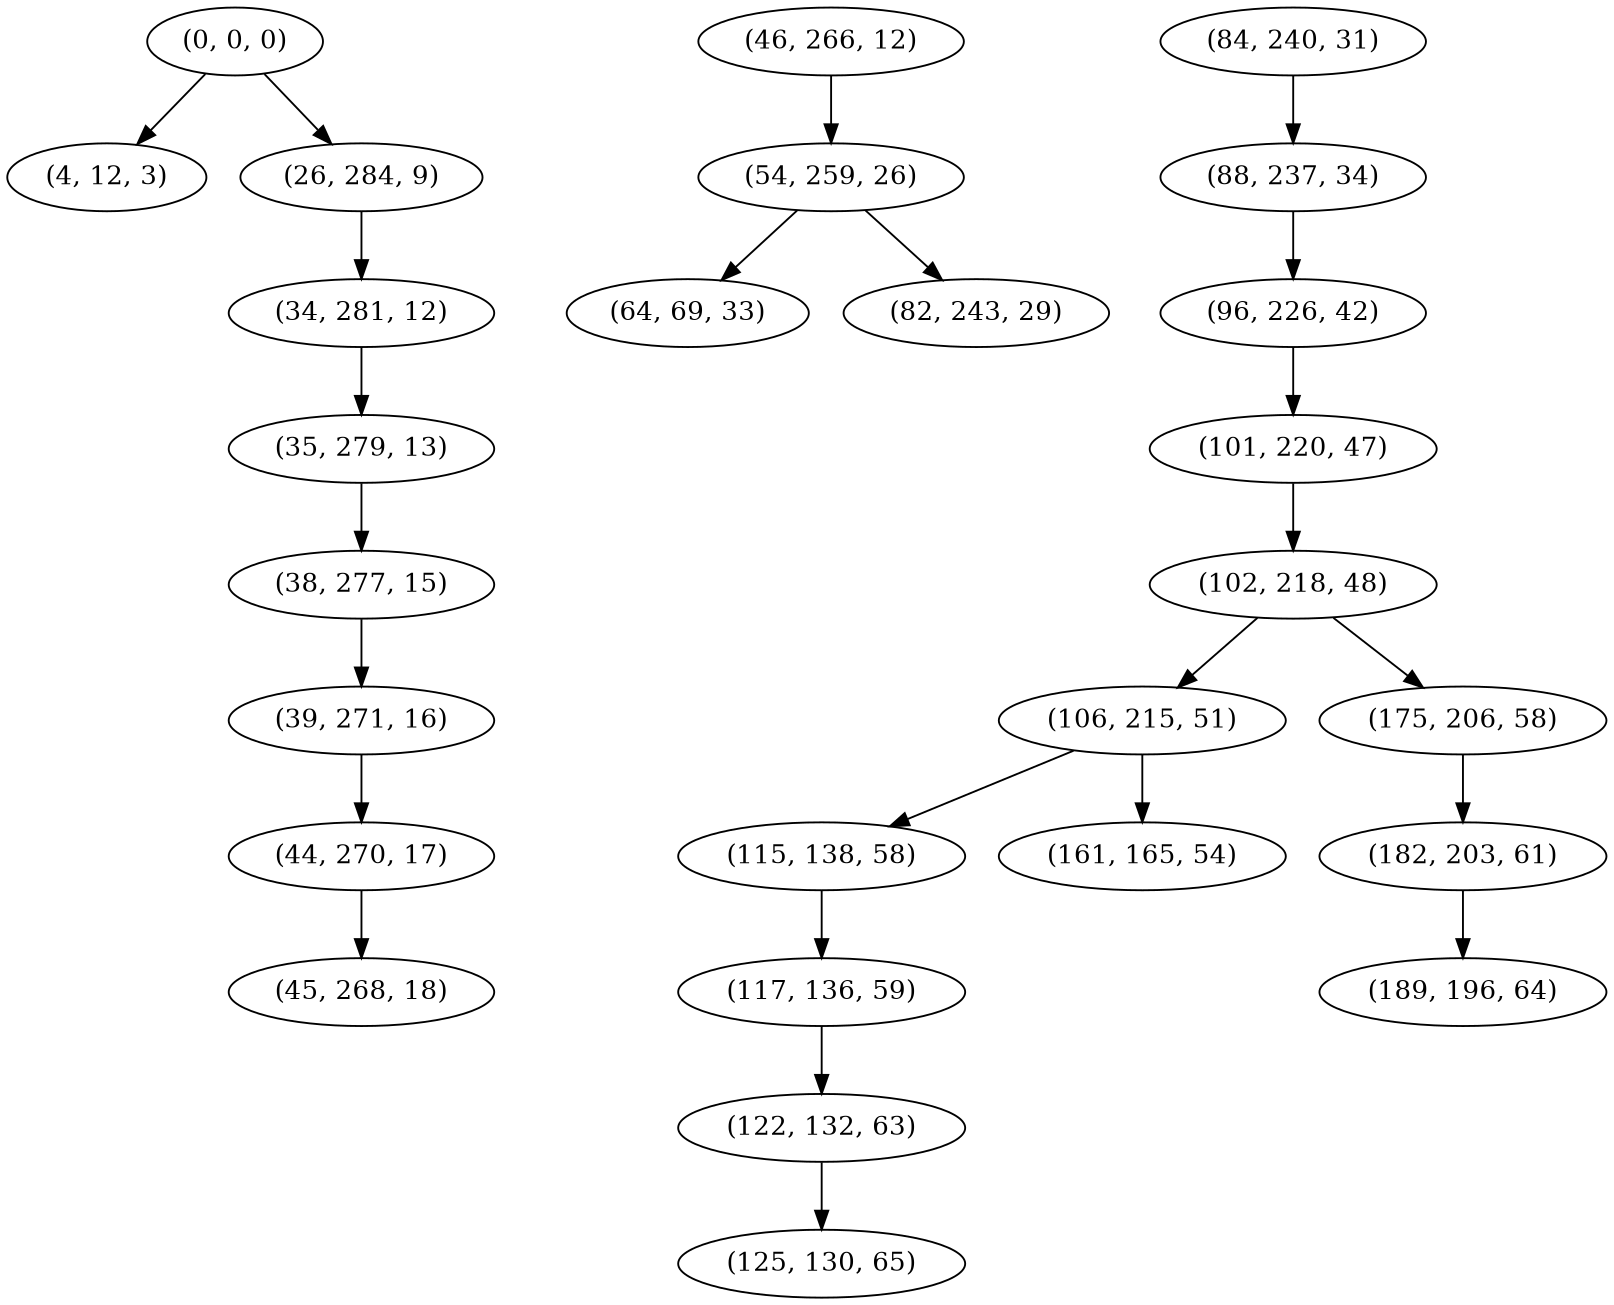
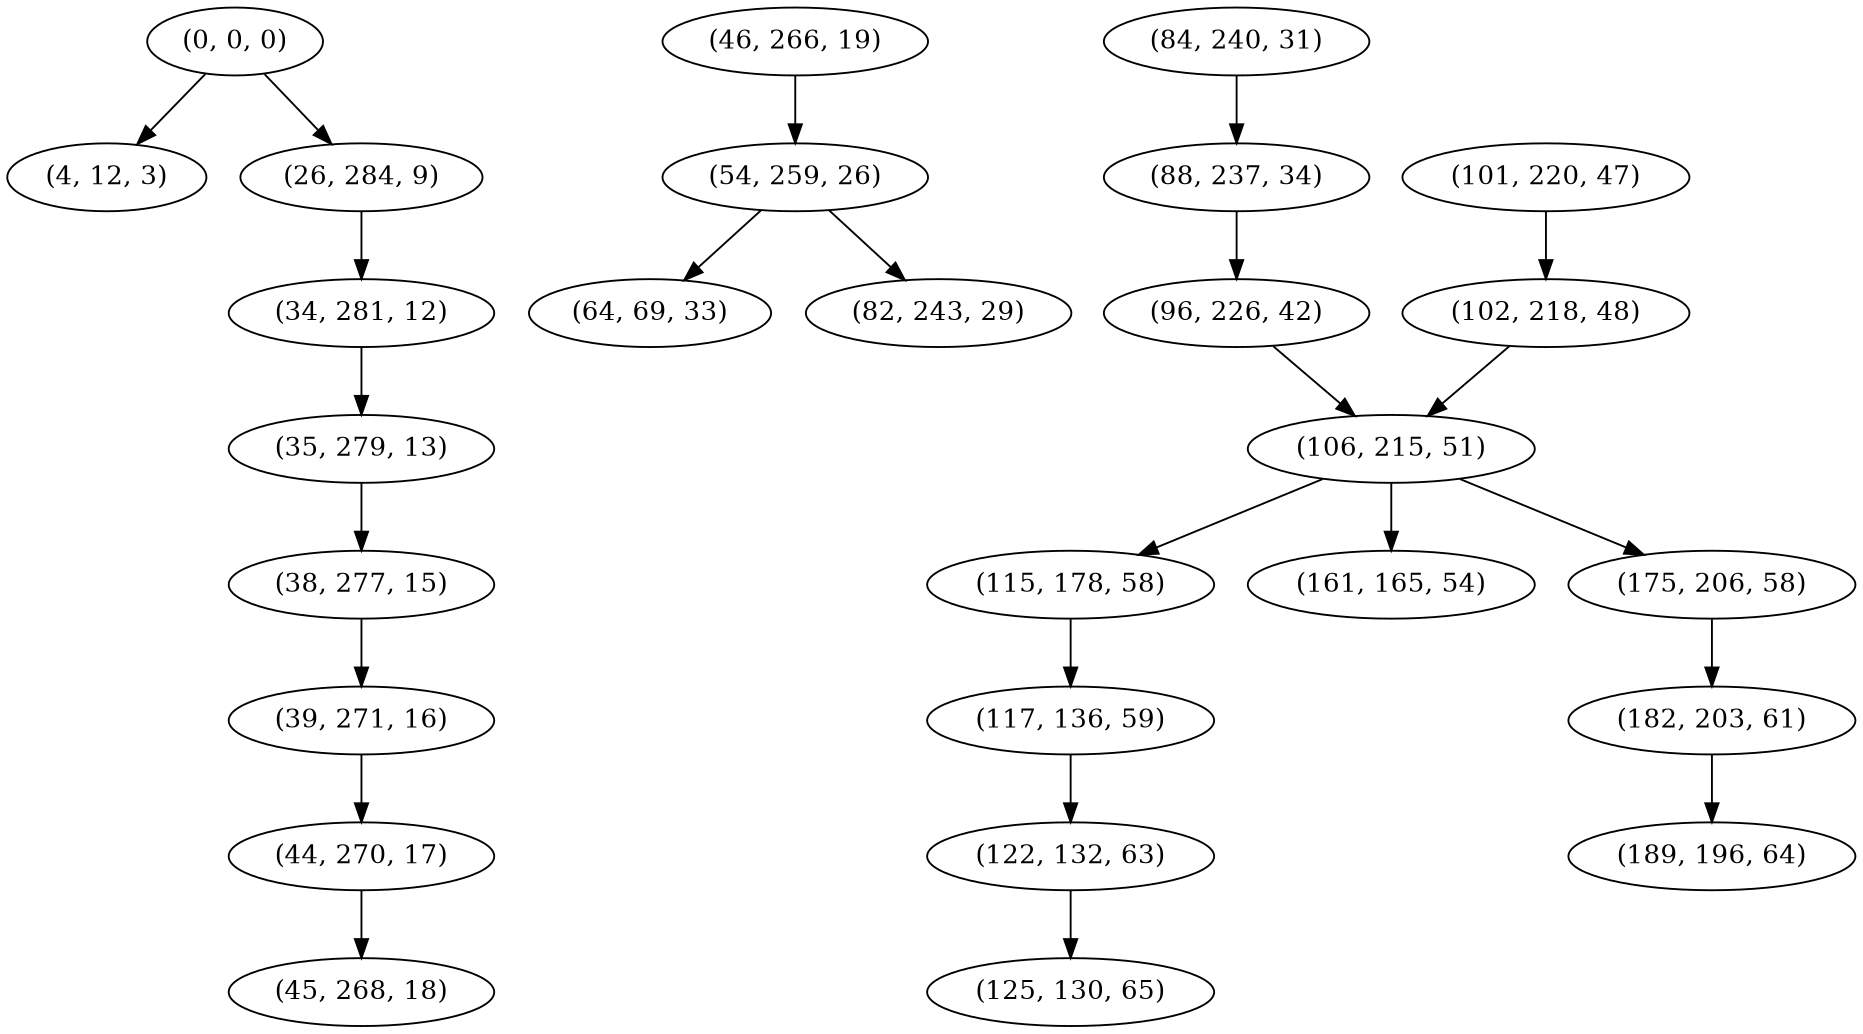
node "(46, 266, 12)": label "(46, 266, 12)" -> "(46, 266, 19)"
edge "(96, 226, 42)" -> "(101, 220, 47)": now "(96, 226, 42)" -> "(106, 215, 51)"
edge "(102, 218, 48)" -> "(175, 206, 58)": now "(106, 215, 51)" -> "(175, 206, 58)"
node "(115, 138, 58)": label "(115, 138, 58)" -> "(115, 178, 58)"
